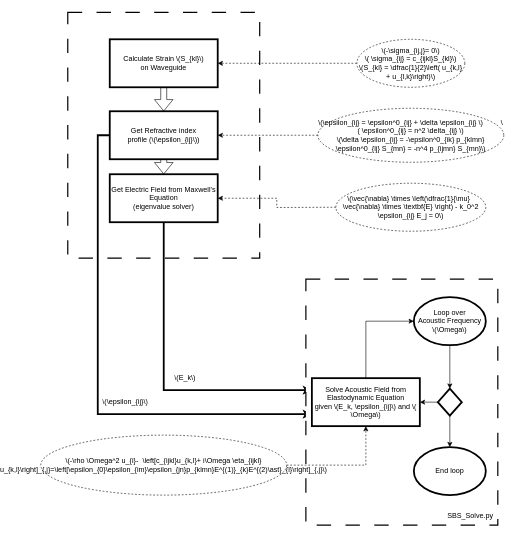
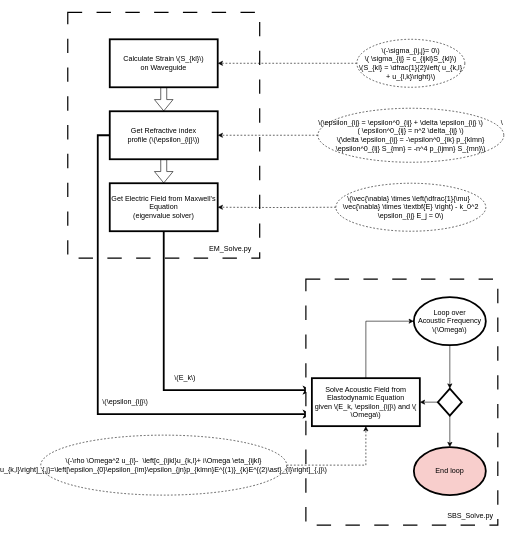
node "Get Electric Field from Maxwell's Equation (eigenvalue solver)": moved (164, 198) -> (164, 207)
node "EM_Solve.py": added
node "End loop": fillcolor #ffffff -> #f8cecc
